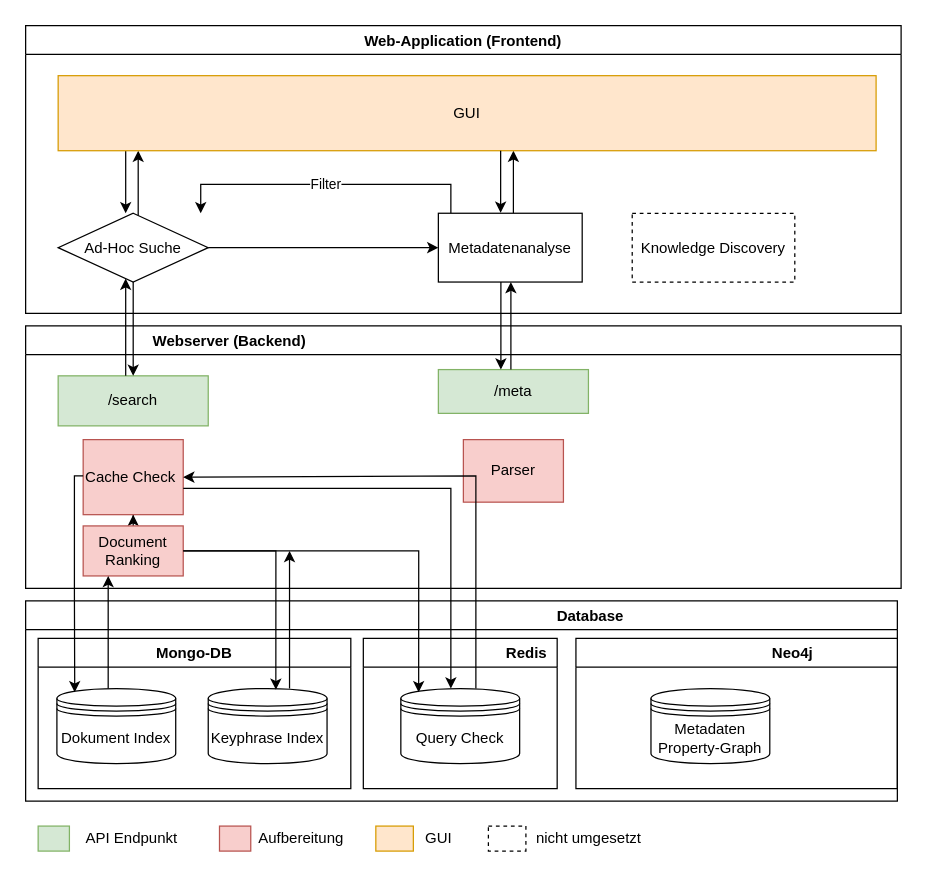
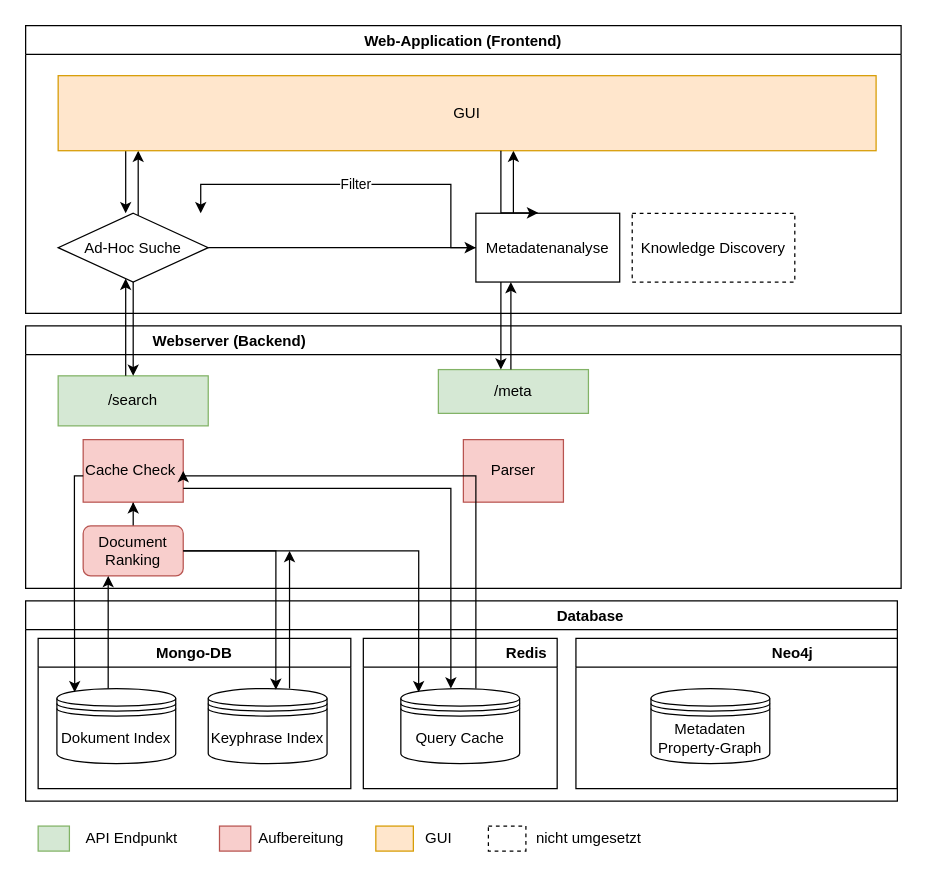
node "Metadatenanalyse": moved (510, 248) -> (548, 248)
node "Cache Check": size 100x75 -> 100x63
node "Document Ranking": shape rectangle -> rounded rectangle
node "Query Check": label "Query Check" -> "Query Cache"
